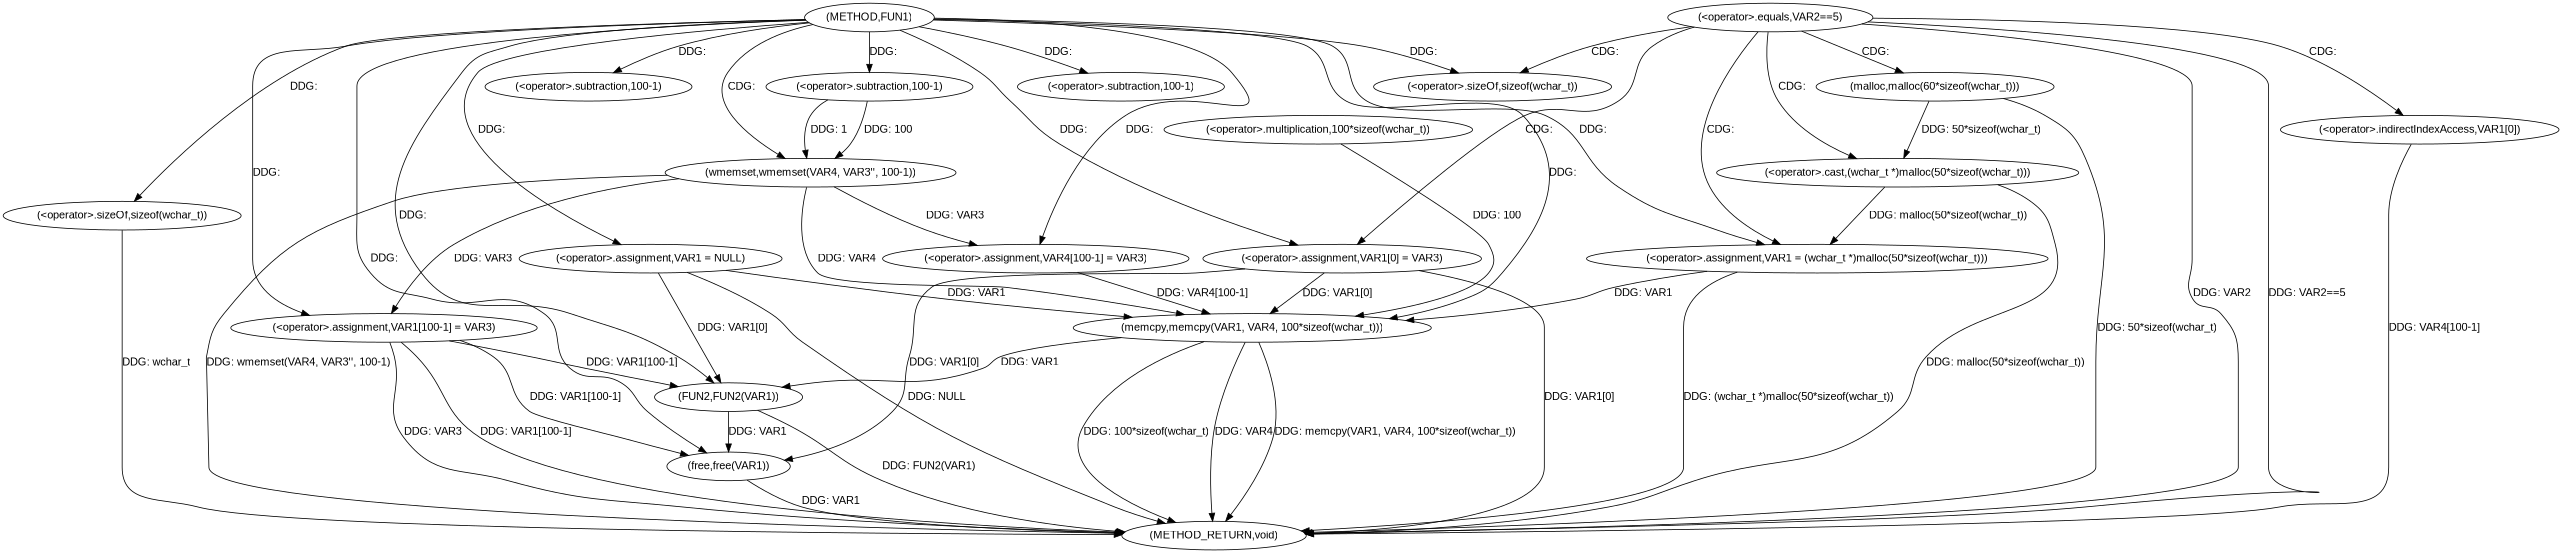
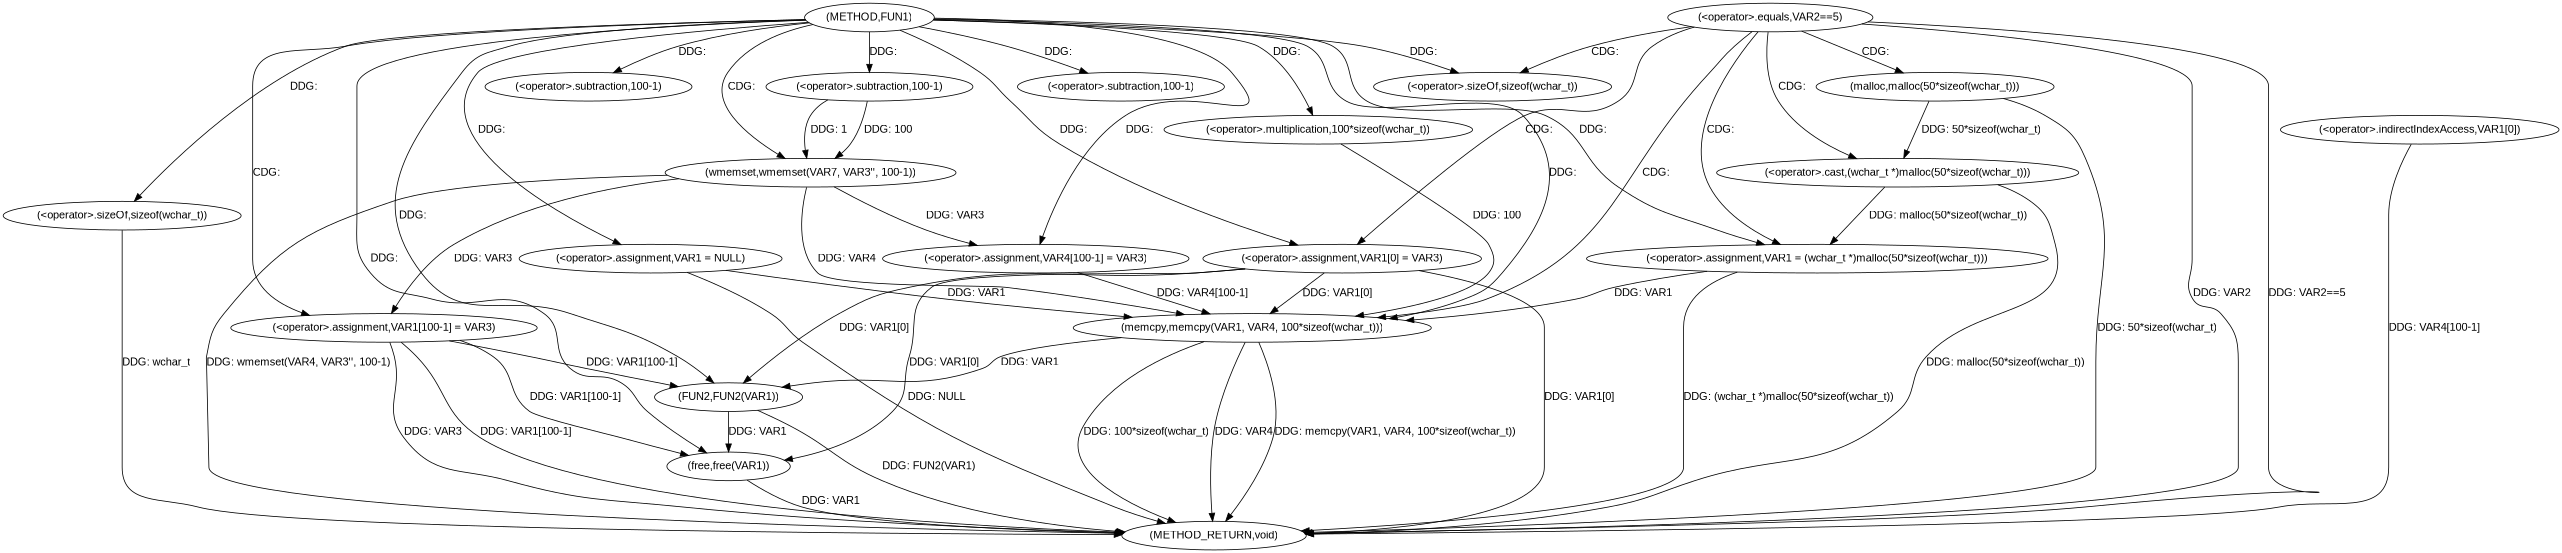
edge "(<operator>.equals,VAR2==5)" -> "(<operator>.indirectIndexAccess,VAR1[0])": now "(<operator>.equals,VAR2==5)" -> "(memcpy,memcpy(VAR1, VAR4, 100*sizeof(wchar_t)))"
edge "(METHOD,FUN1)" -> "(<operator>.multiplication,100*sizeof(wchar_t))": added, label "DDG:"
node "(malloc,malloc(60*sizeof(wchar_t)))": label "(malloc,malloc(60*sizeof(wchar_t)))" -> "(malloc,malloc(50*sizeof(wchar_t)))"
edge "(METHOD,FUN1)" -> "(<operator>.assignment,VAR1[100-1] = VAR3)": label "DDG: " -> "CDG: "
node "(wmemset,wmemset(VAR4, VAR3'', 100-1))": label "(wmemset,wmemset(VAR4, VAR3'', 100-1))" -> "(wmemset,wmemset(VAR7, VAR3'', 100-1))"
edge "(<operator>.assignment,VAR1 = NULL)" -> "(FUN2,FUN2(VAR1))": now "(<operator>.assignment,VAR1[0] = VAR3)" -> "(FUN2,FUN2(VAR1))"
